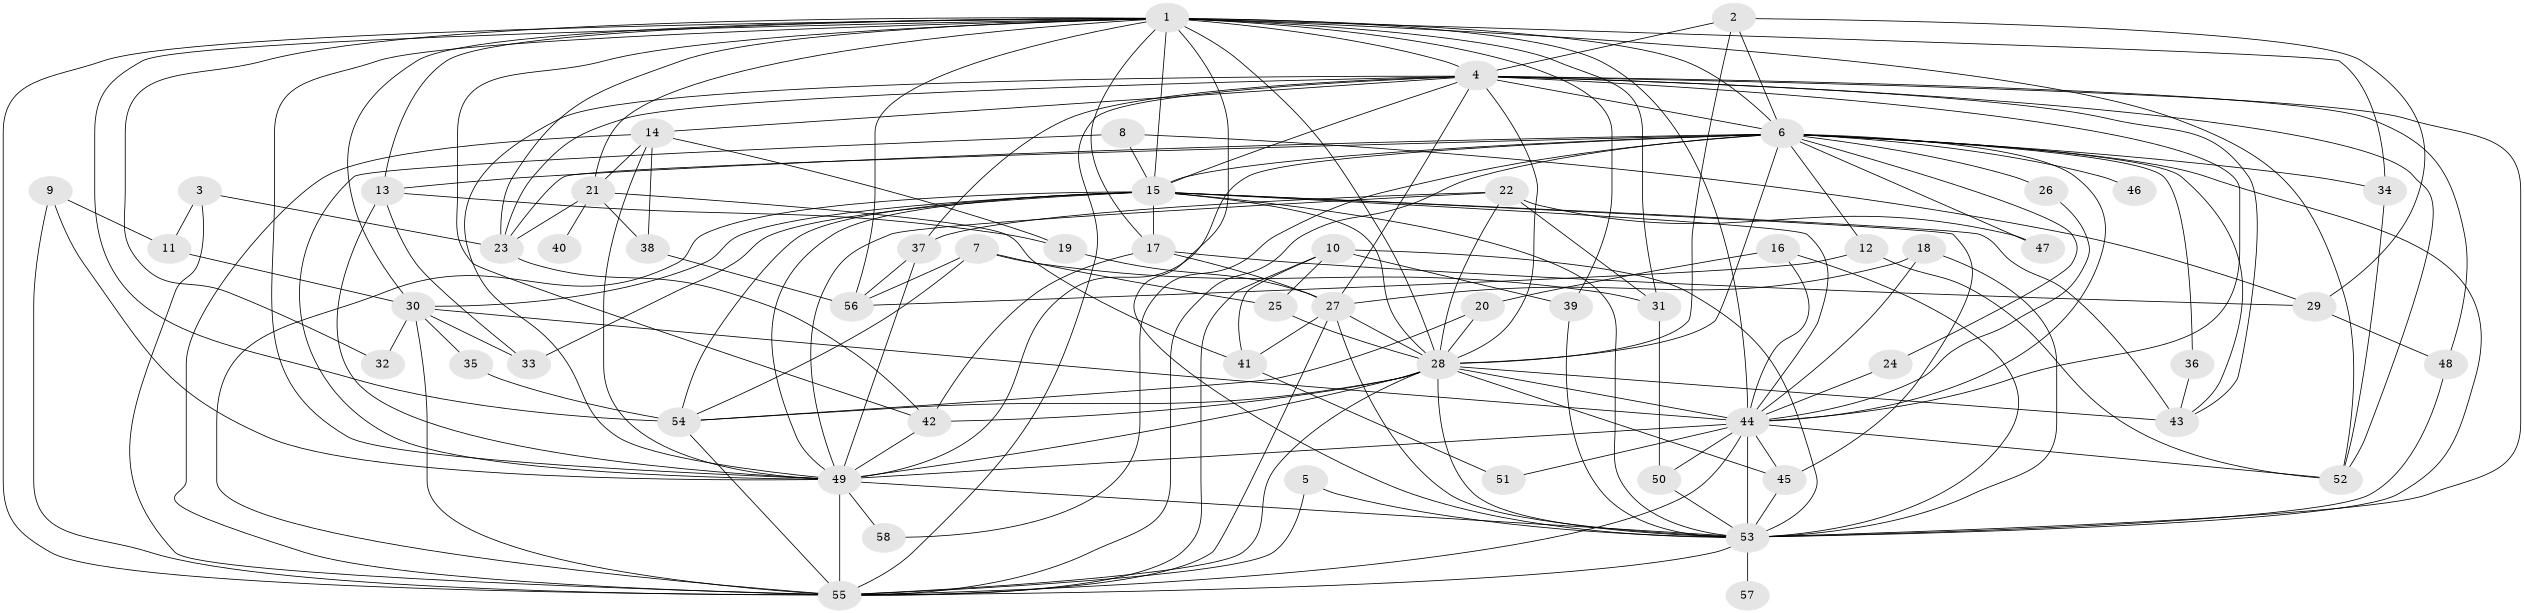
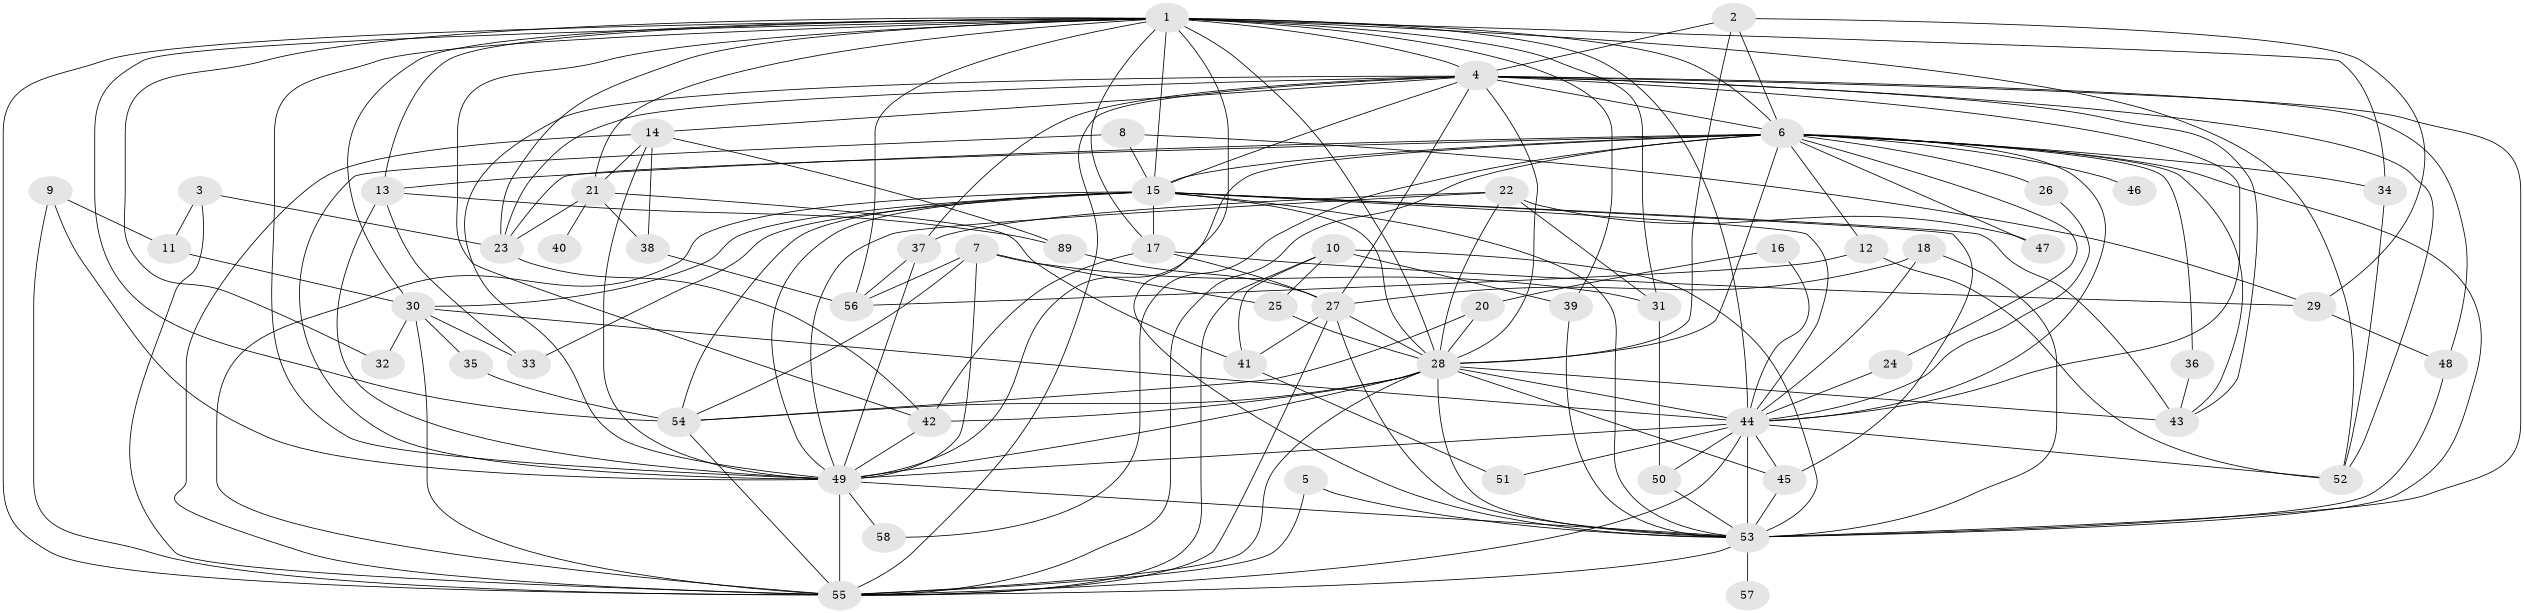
node "19": label "19" -> "89"
edge "7" -- "49": added
edge "16" -- "53": removed
